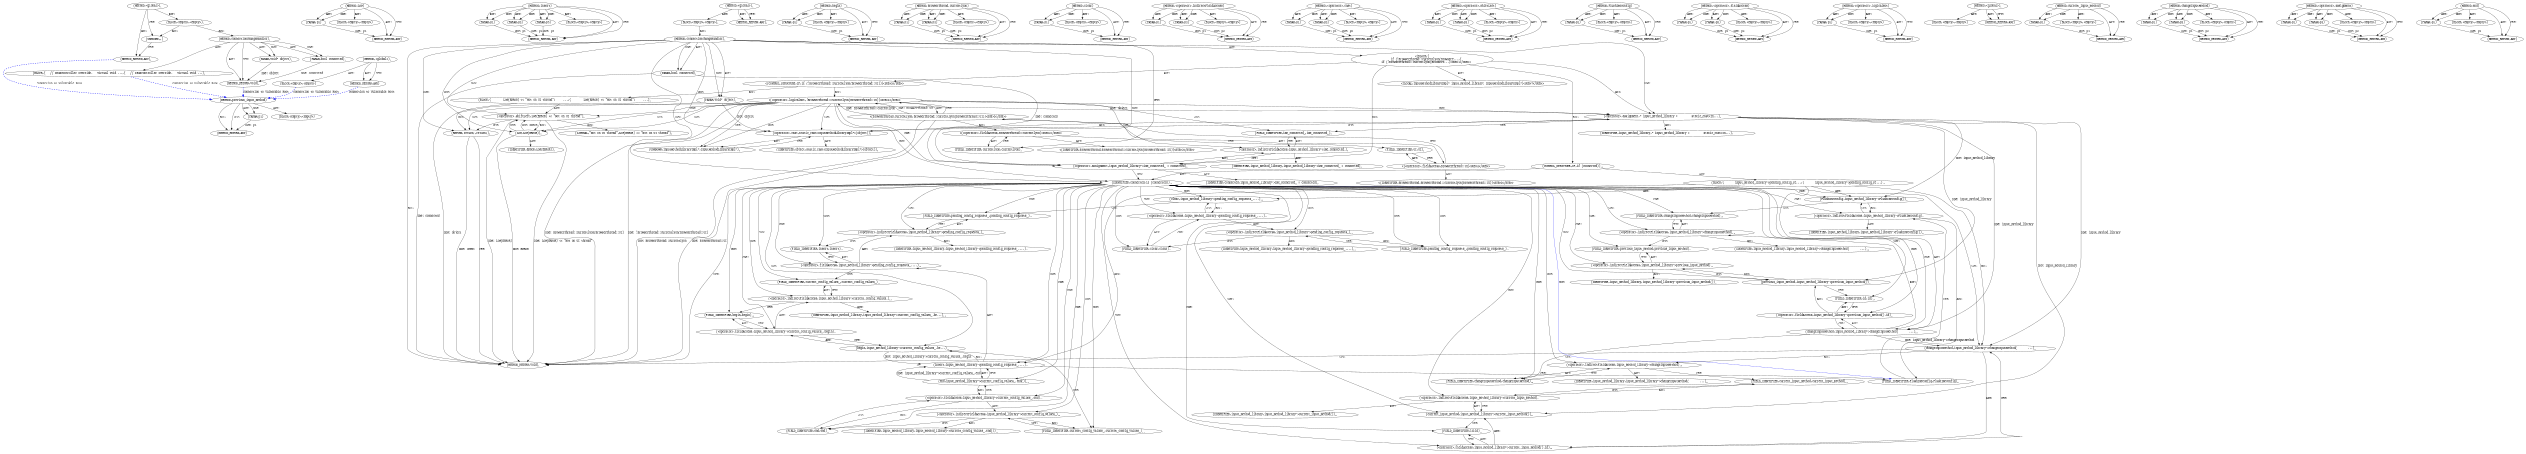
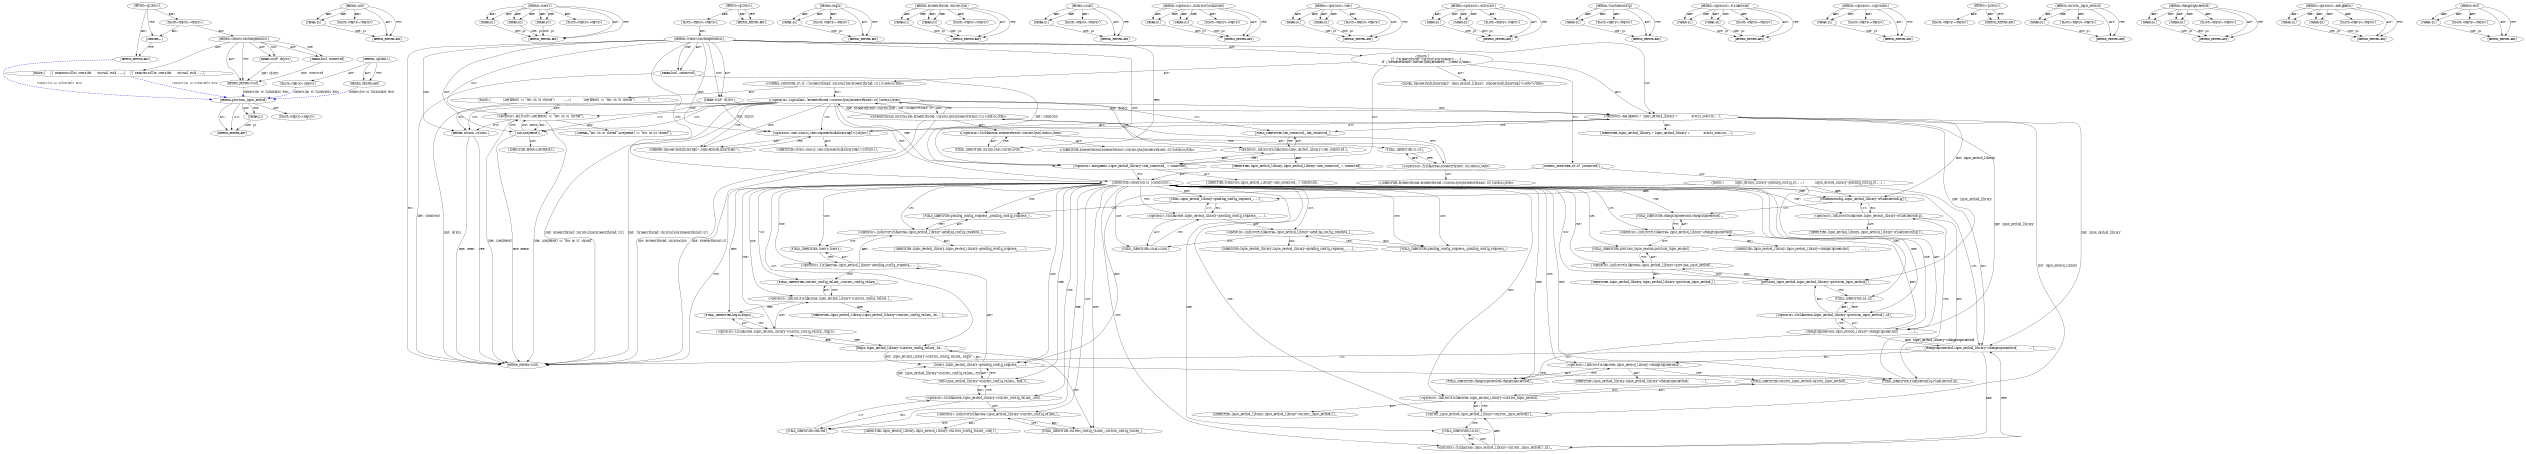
edge "(IDENTIFIER,connected,if (connected))" -> "(FIELD_IDENTIFIER,FlushImeConfig,FlushImeConfig)": color blue -> black
